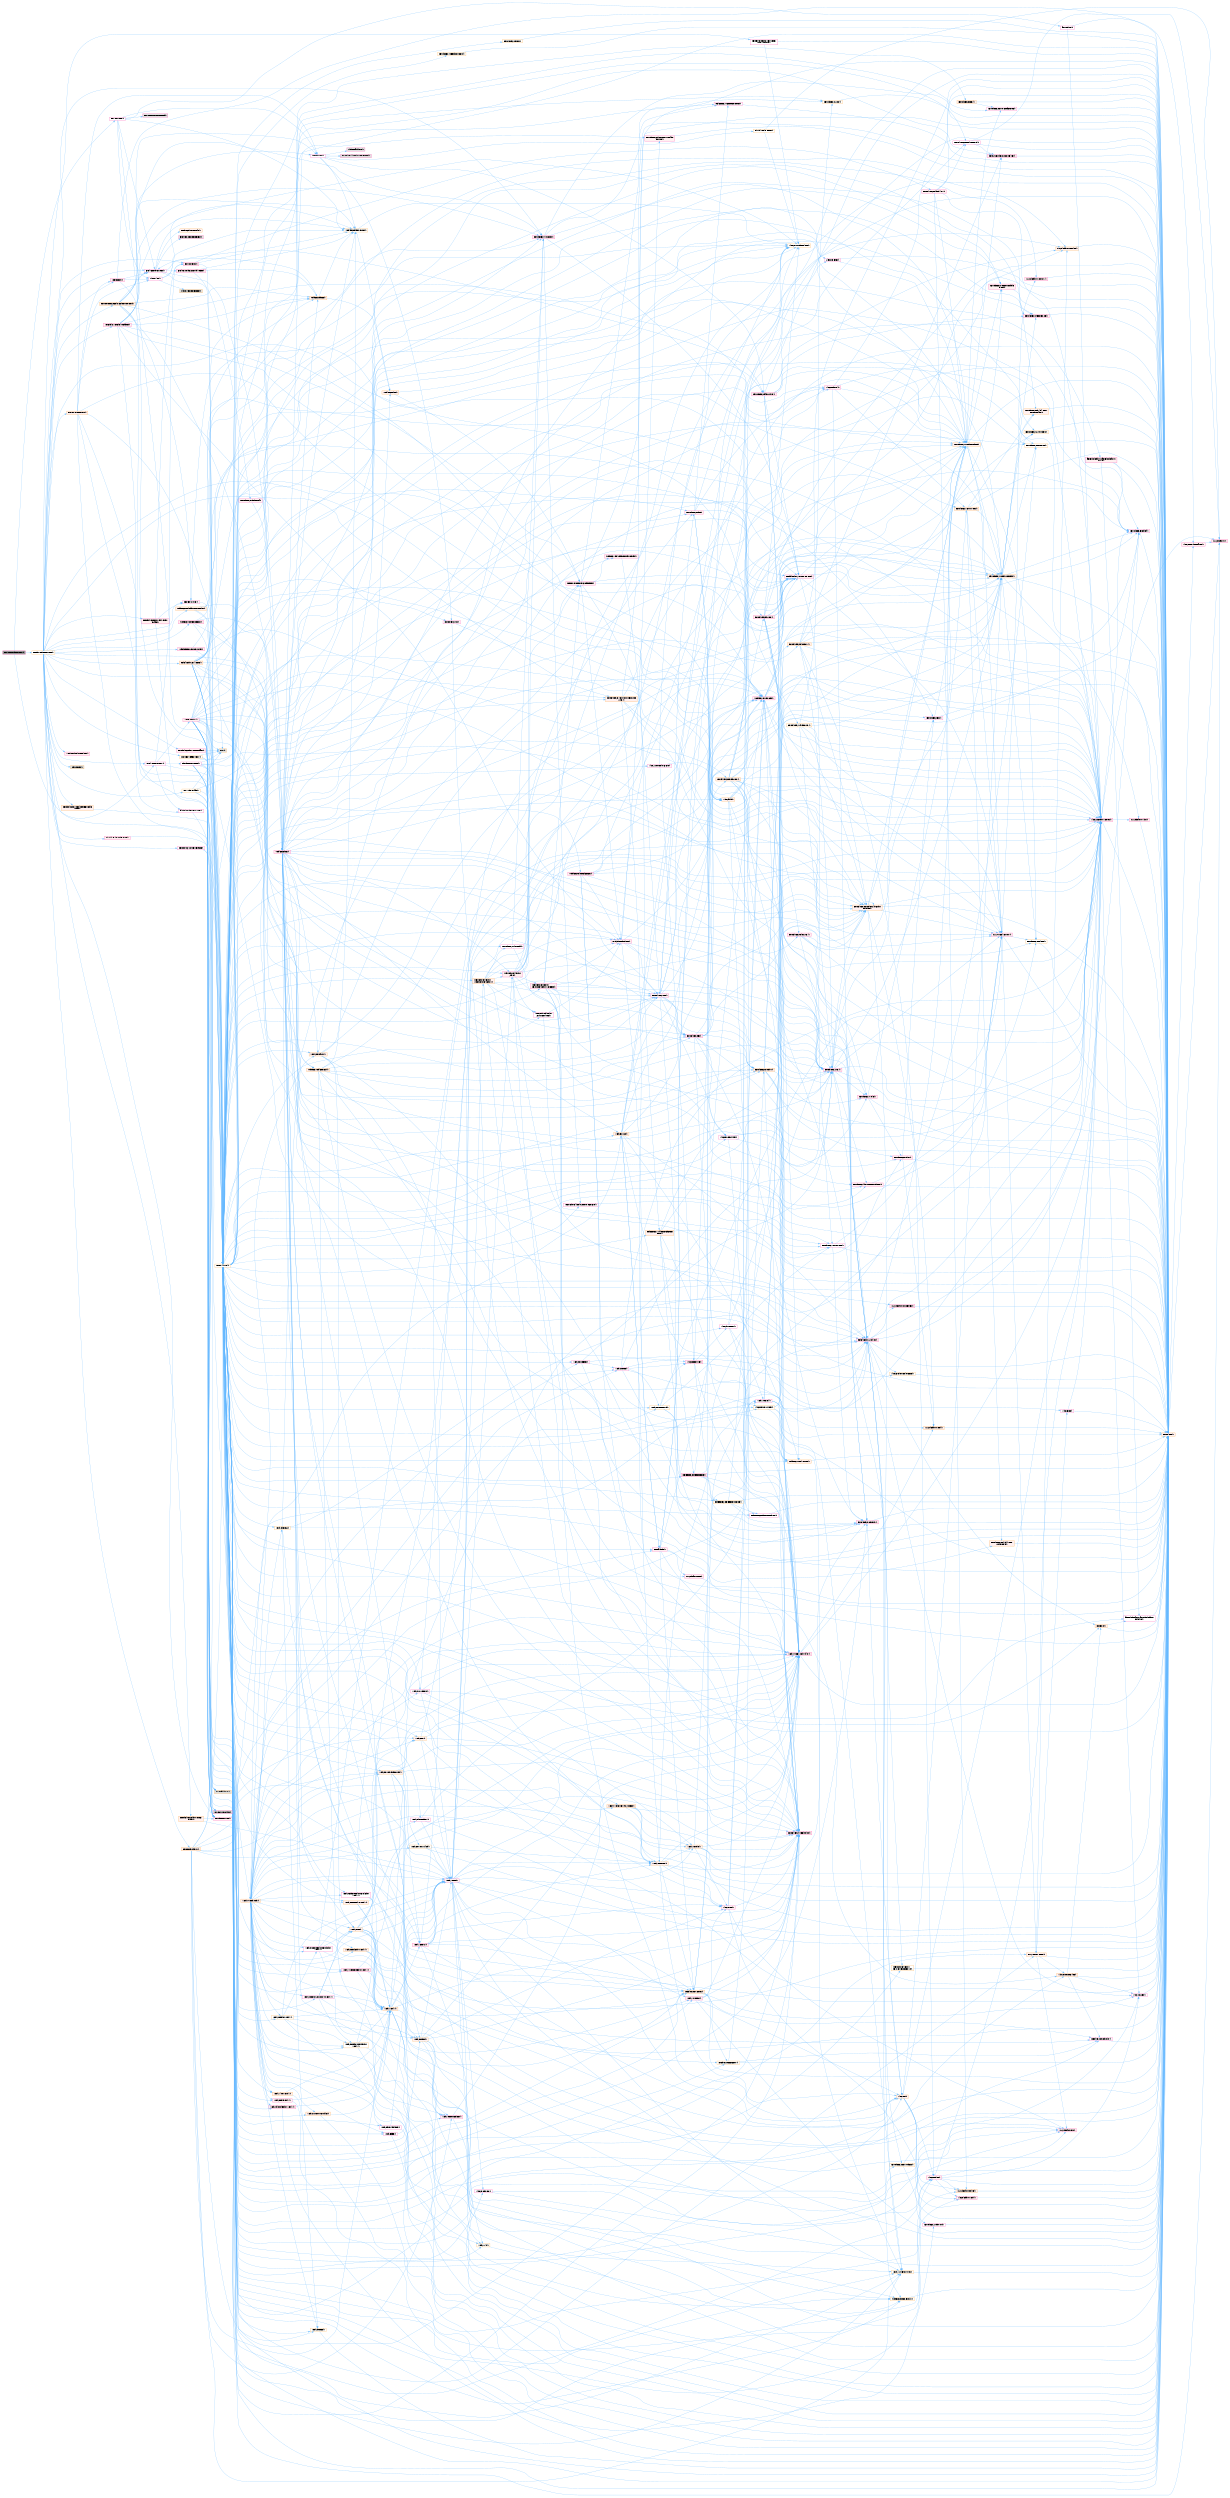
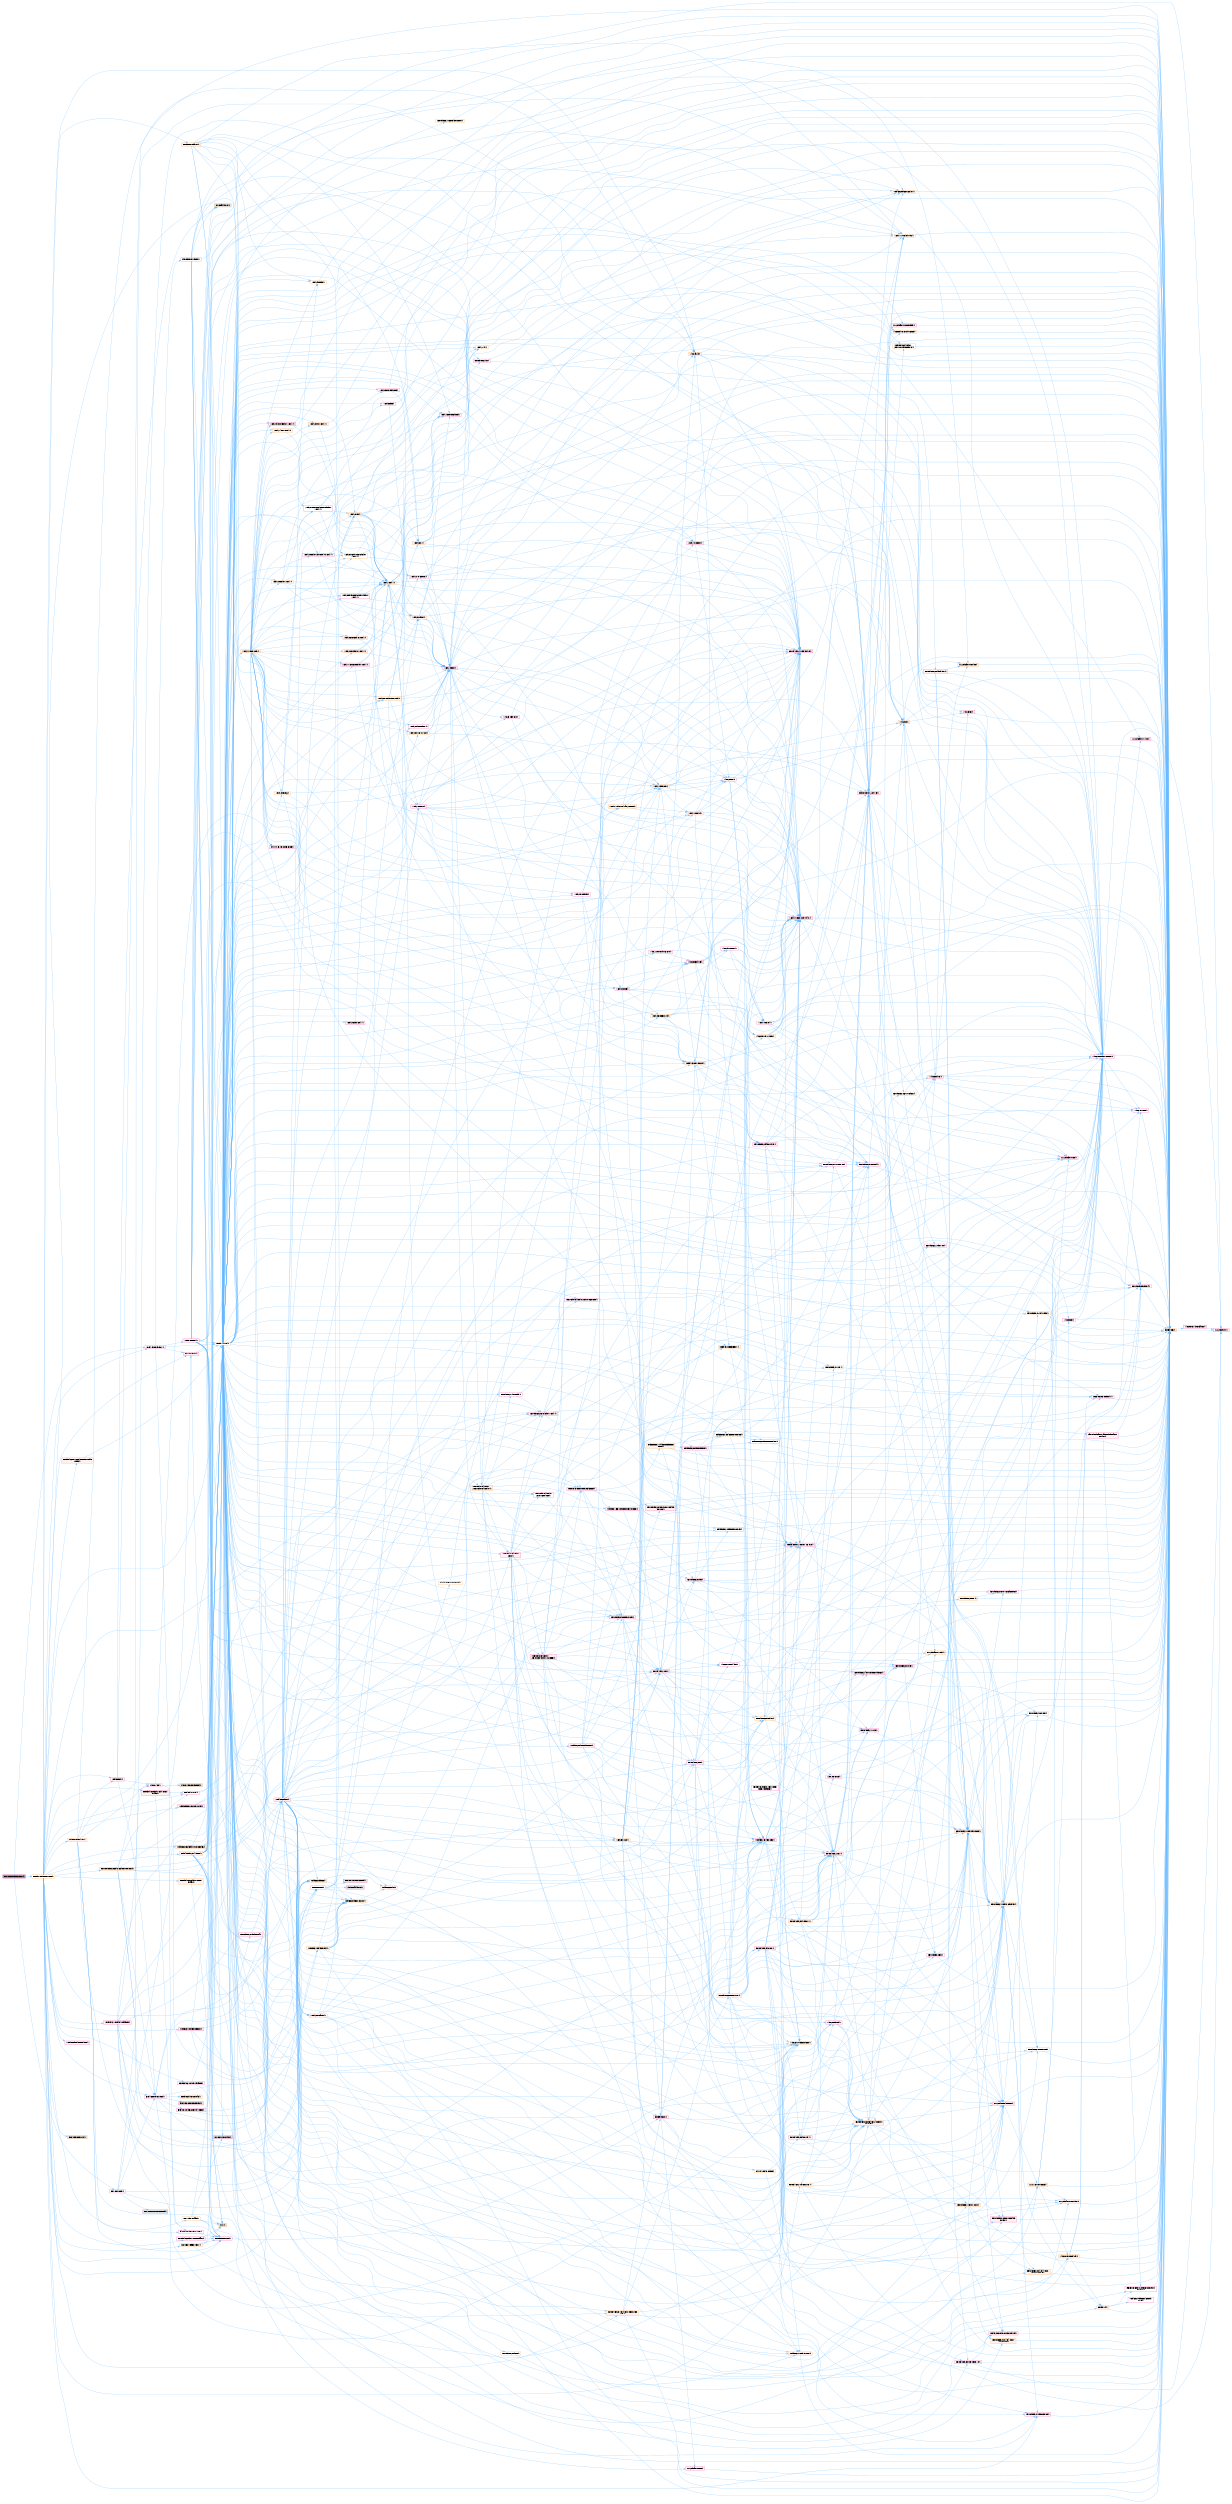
node "GameTime.h": removed
edge "StaticMeshResources.h" -> "Rendering/StaticMeshVertex DataInterface.h": now "StaticMeshResources.h" -> "Templates/IsUECoreType.h"
node "ContainerAllocation.generated.h": label "ContainerAllocation.generated.h" -> "SceneTypes.generated.h"
node "Templates/UniquePtr.h": label "Templates/UniquePtr.h" -> "Templates/TranslationMatrix.h"
edge "UObject/Object.h" -> "Engine/EngineTypes.h": reversed
node "HAL/PlatformMemory.h": removed
node "SceneManagement.h": label "SceneManagement.h" -> "DelegateSettings.h"
node "Templates.h": label "Templates.h" -> "BodySetupEnums.h"
node "HAL/UnrealMemory.h": label "HAL/UnrealMemory.h" -> "HAL/ScriptDelegates.h"
node "Fwd/SharedPointer.h": label "Fwd/SharedPointer.h" -> "Templates/SharedPointer.h"
node "Containers/MemoryOps.h": label "Containers/MemoryOps.h" -> "Containers/EnumAsByte.h"
edge "CoreMinimal.h" -> "Delegates/MulticastDelegate Base.h": removed
edge "Misc/Guid.h" -> "Misc/Crc.h": now "Misc/Parse.h" -> "Misc/Crc.h"
node "PrimitiveComponentId.h": added
edge "Math/Vector4.h" -> "Logging/LogMacros.h": now "Math/Vector4.h" -> "Misc/DateTime.h"
edge "Math/UnrealMath.h" -> "Math/ScaleMatrix.h": now "Math/UnrealMath.h" -> "PrimitiveViewRelevance.h"
node "Math/RHICommandList.h": label "Math/RHICommandList.h" -> "Math/OrthoMatrix.h"
node "Misc/PlatformMath.h": label "Misc/PlatformMath.h" -> "Misc/Char.h"
node "UObject/UObjectHierarchy Fwd.h": added
